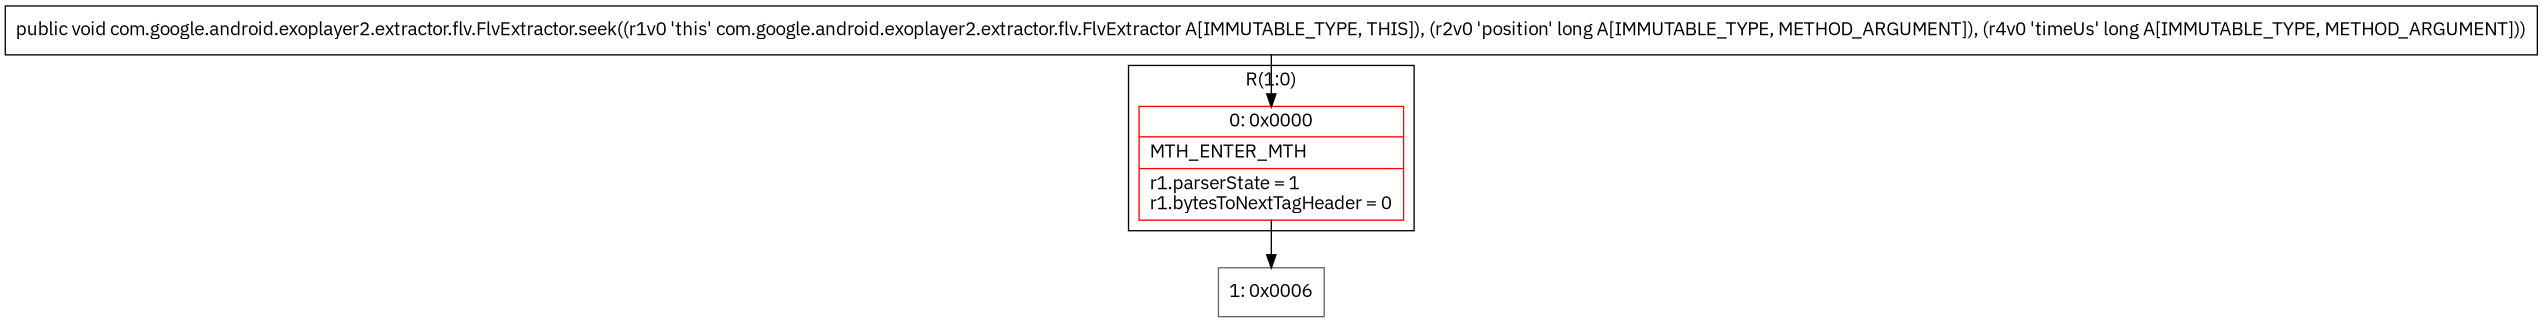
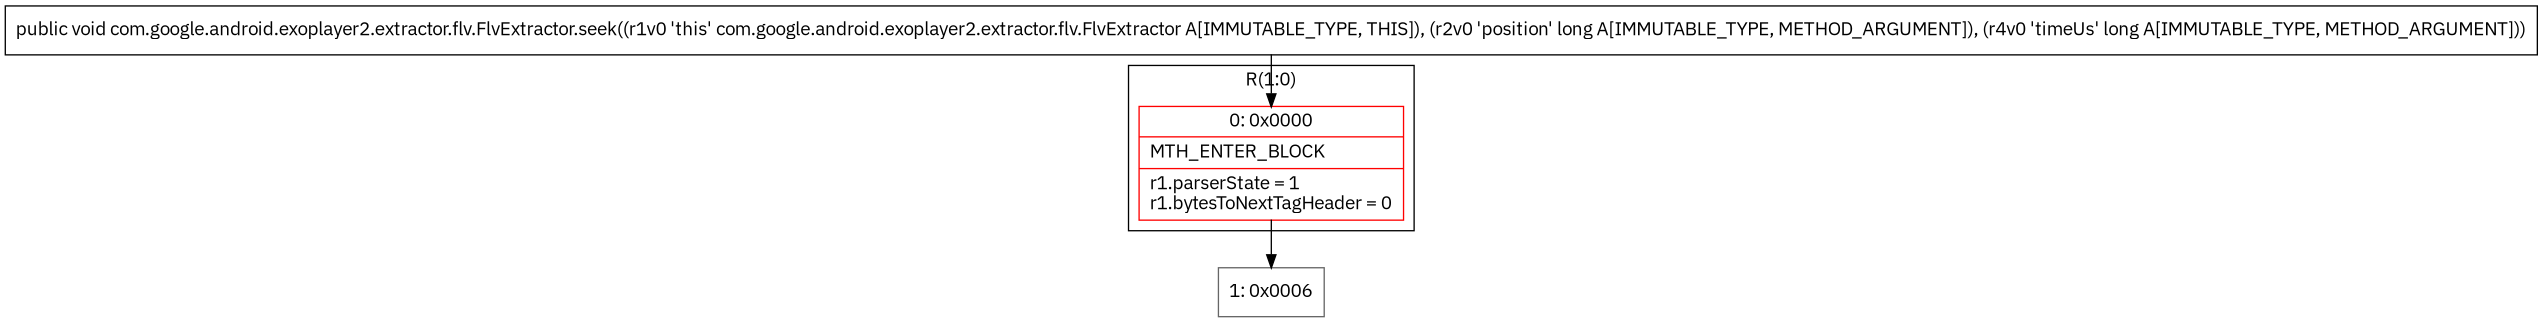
node "0: 0x0000": text "MTH_ENTER_MTH" -> "MTH_ENTER_BLOCK"
